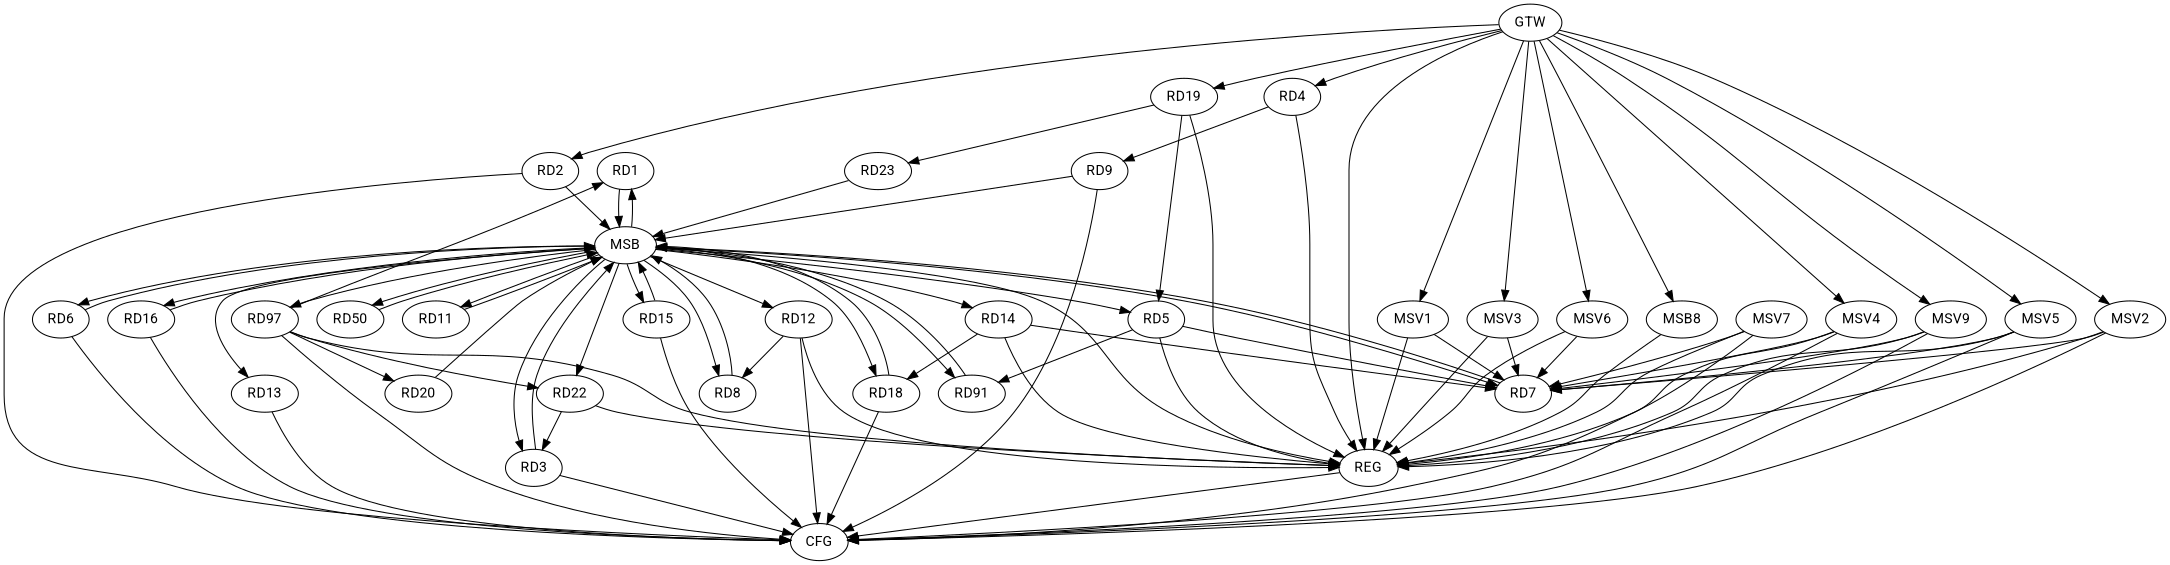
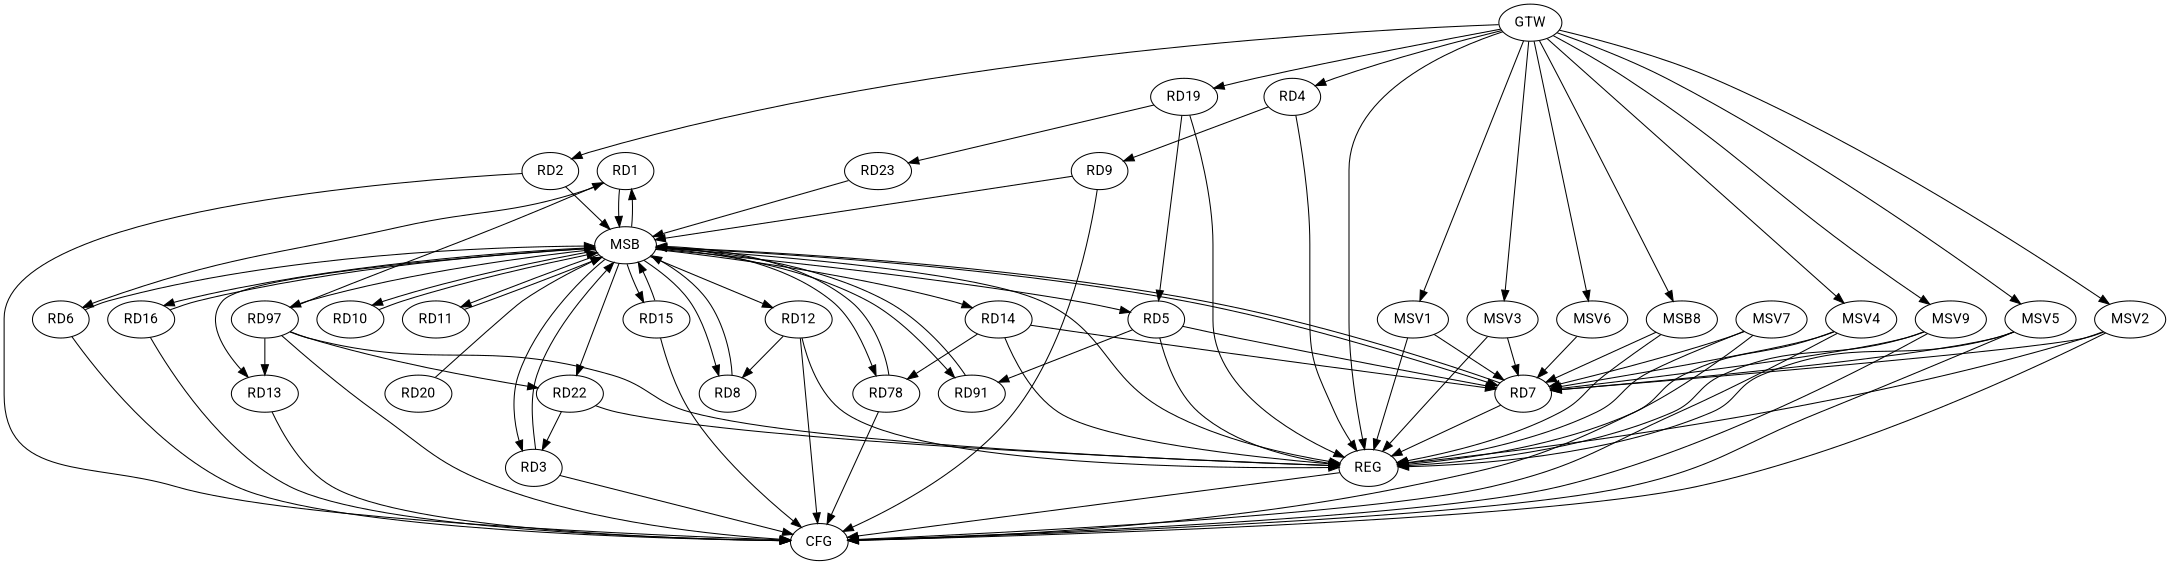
edge "MSB" -> "RD6": now "RD1" -> "RD6"
node "RD50": label "RD50" -> "RD10"
edge "RD97" -> "RD20": now "RD97" -> "RD13"
edge "MSB8" -> "RD7": added
node "RD18": label "RD18" -> "RD78"
edge "MSV6" -> "REG": now "RD7" -> "REG"
